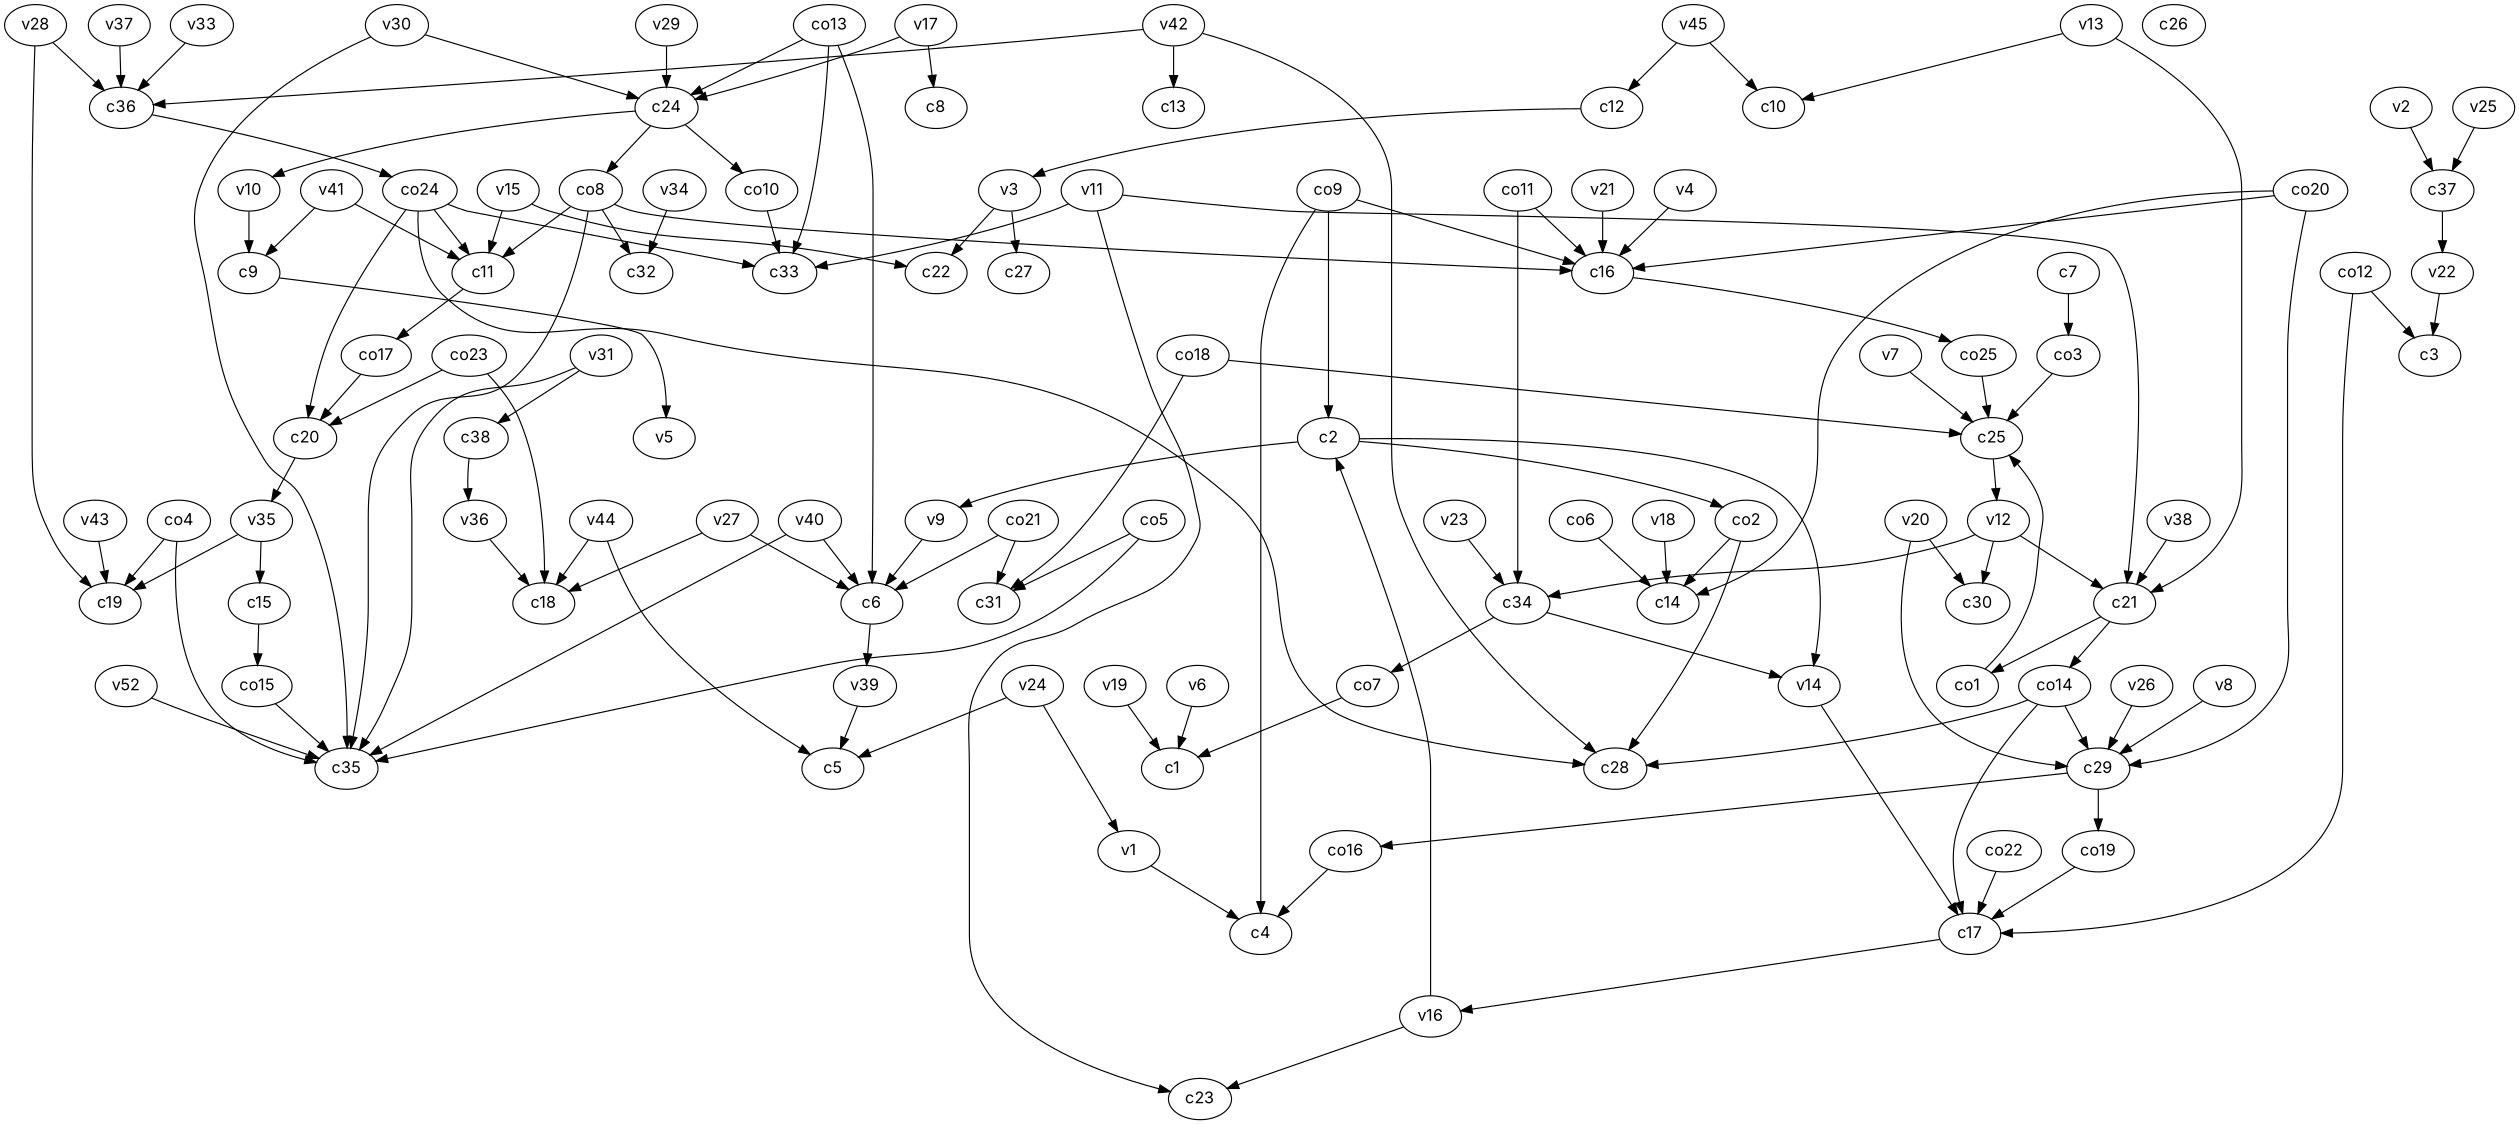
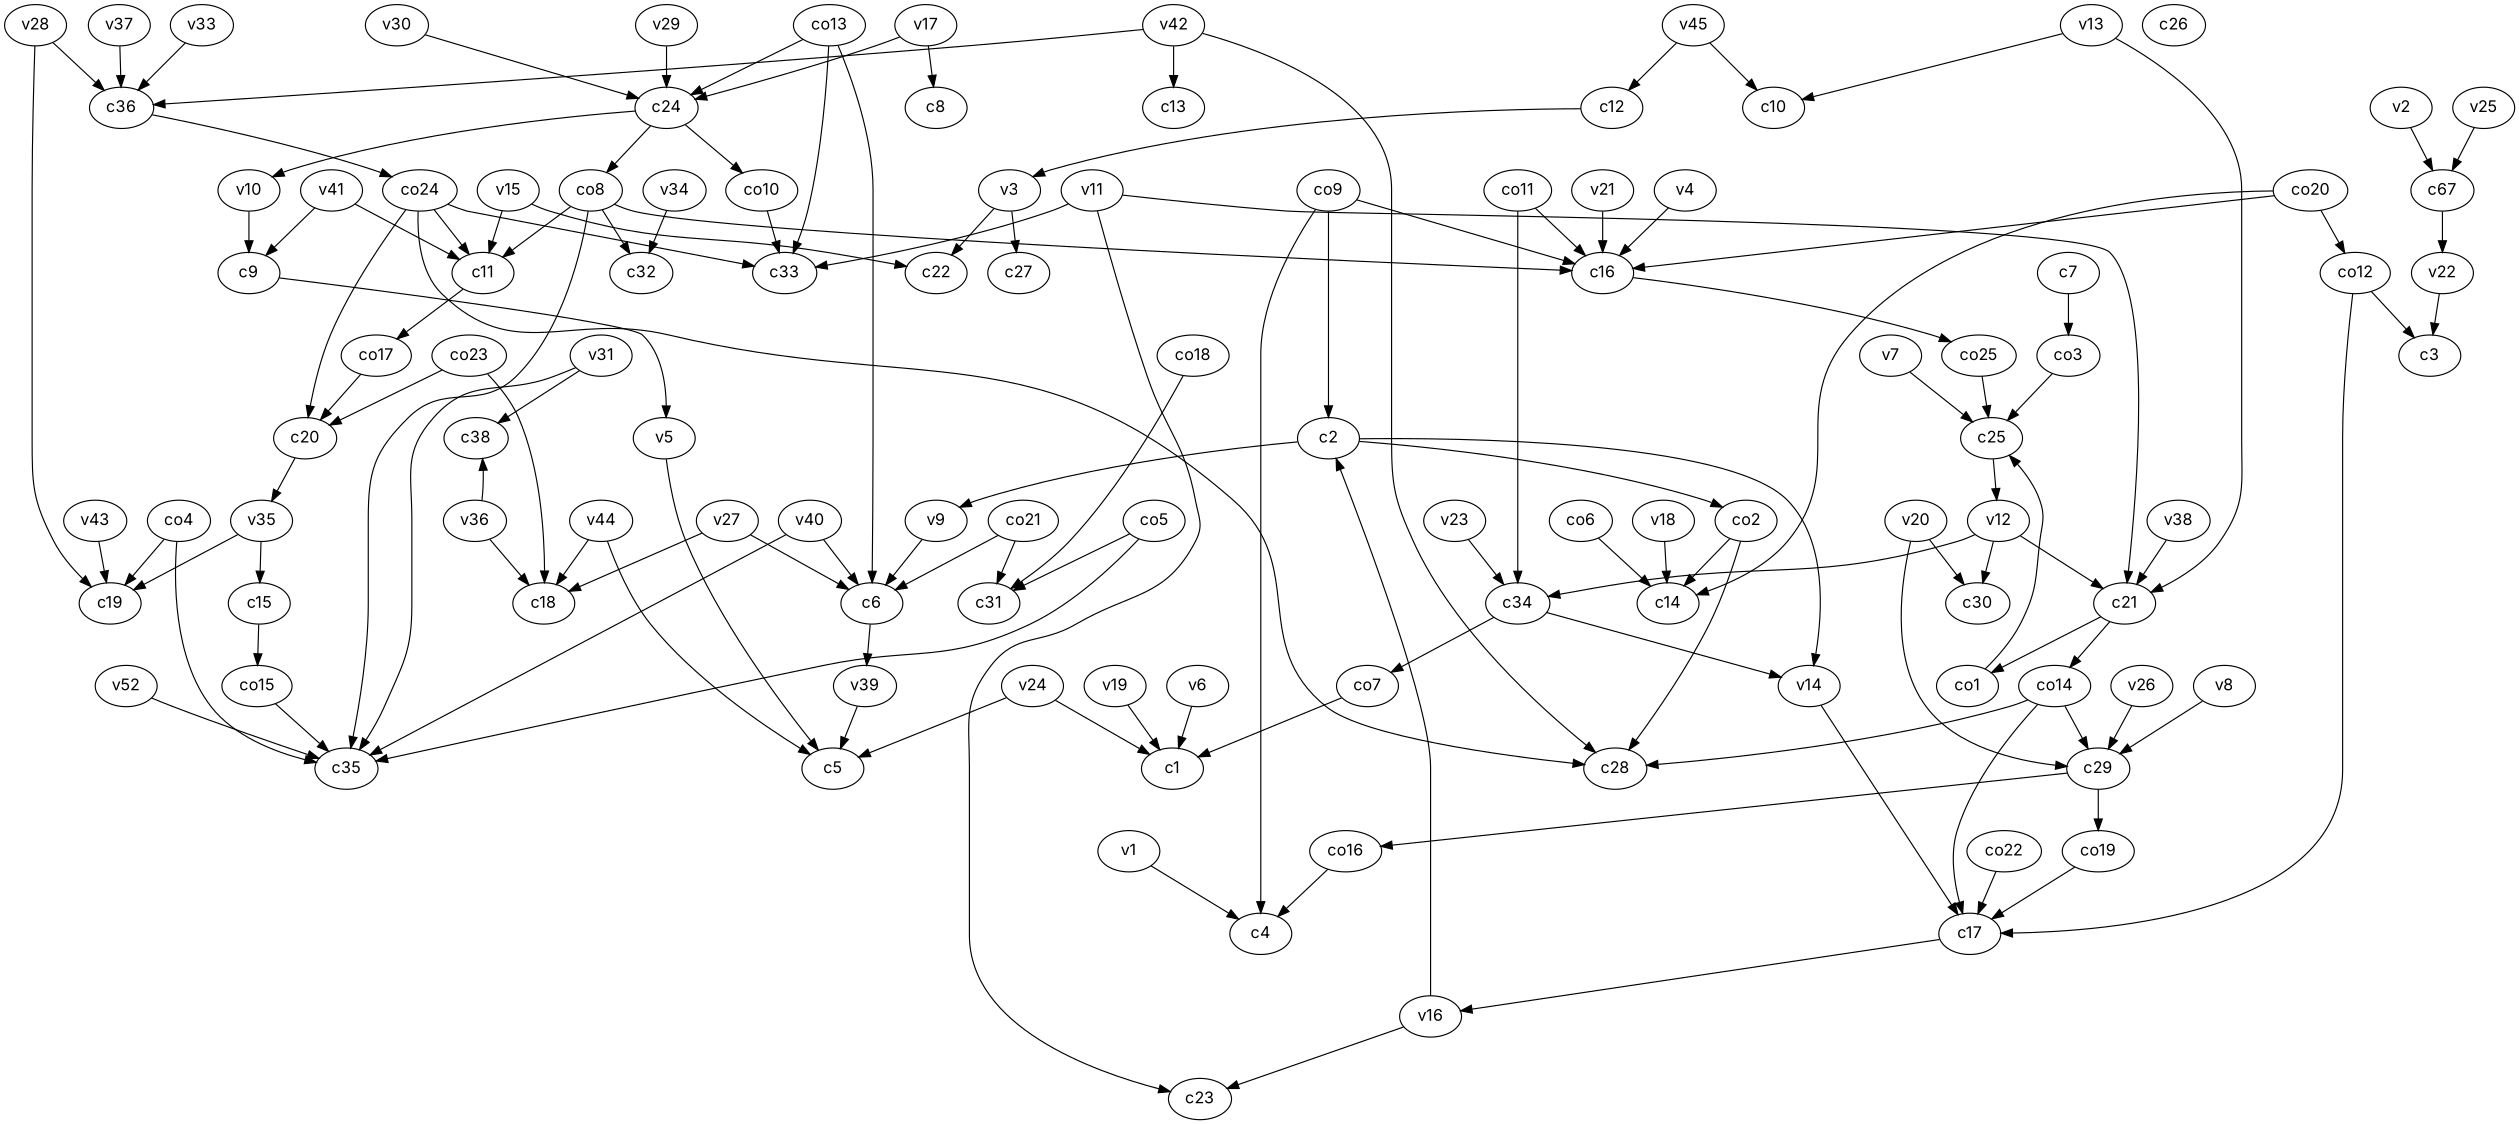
node "c37": label "c37" -> "c67"
edge "v30" -> "c35": removed
edge "co18" -> "c25": removed
edge "c38" -> "v36": reversed
edge "co20" -> "c29": now "co20" -> "co12"
edge "v5" -> "c5": added
edge "v24" -> "v1": now "v24" -> "c1"
